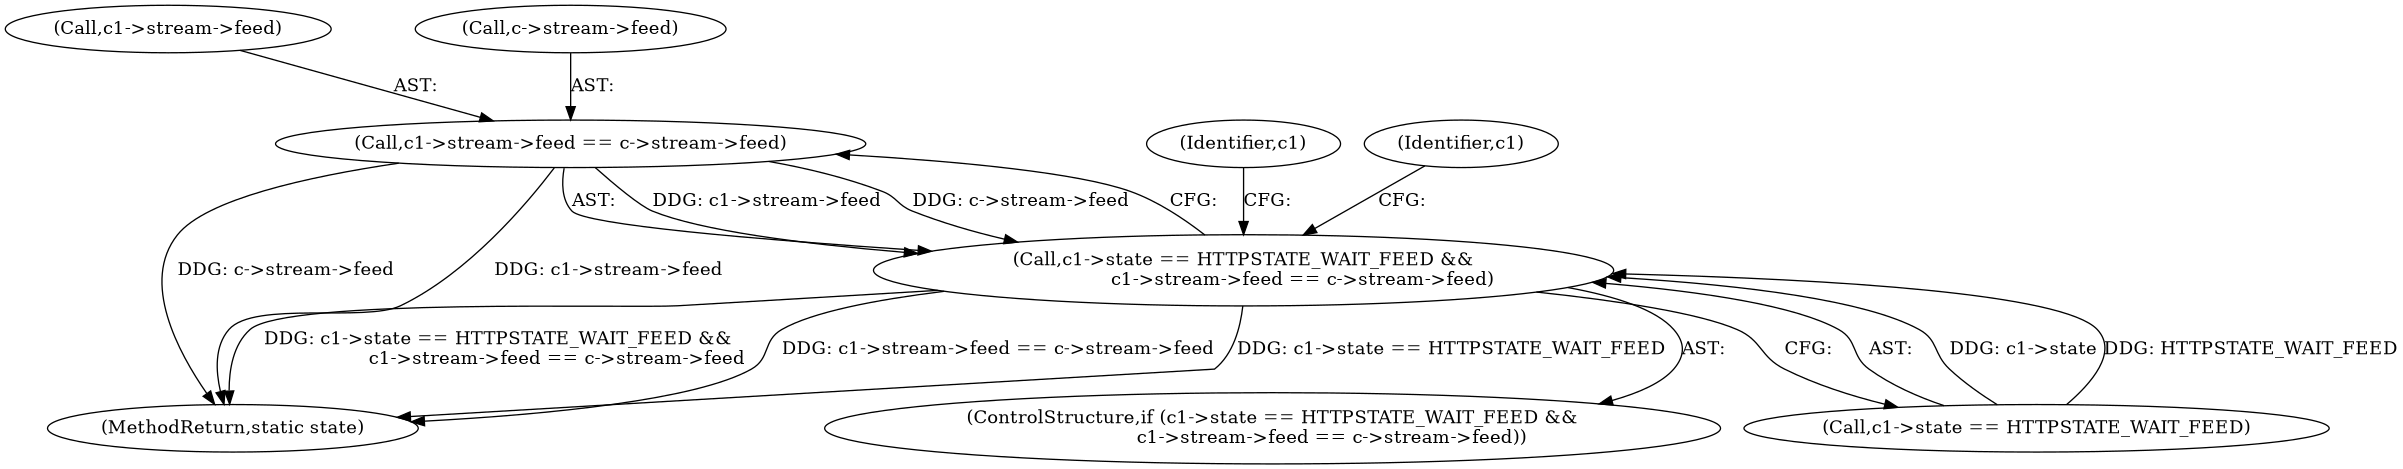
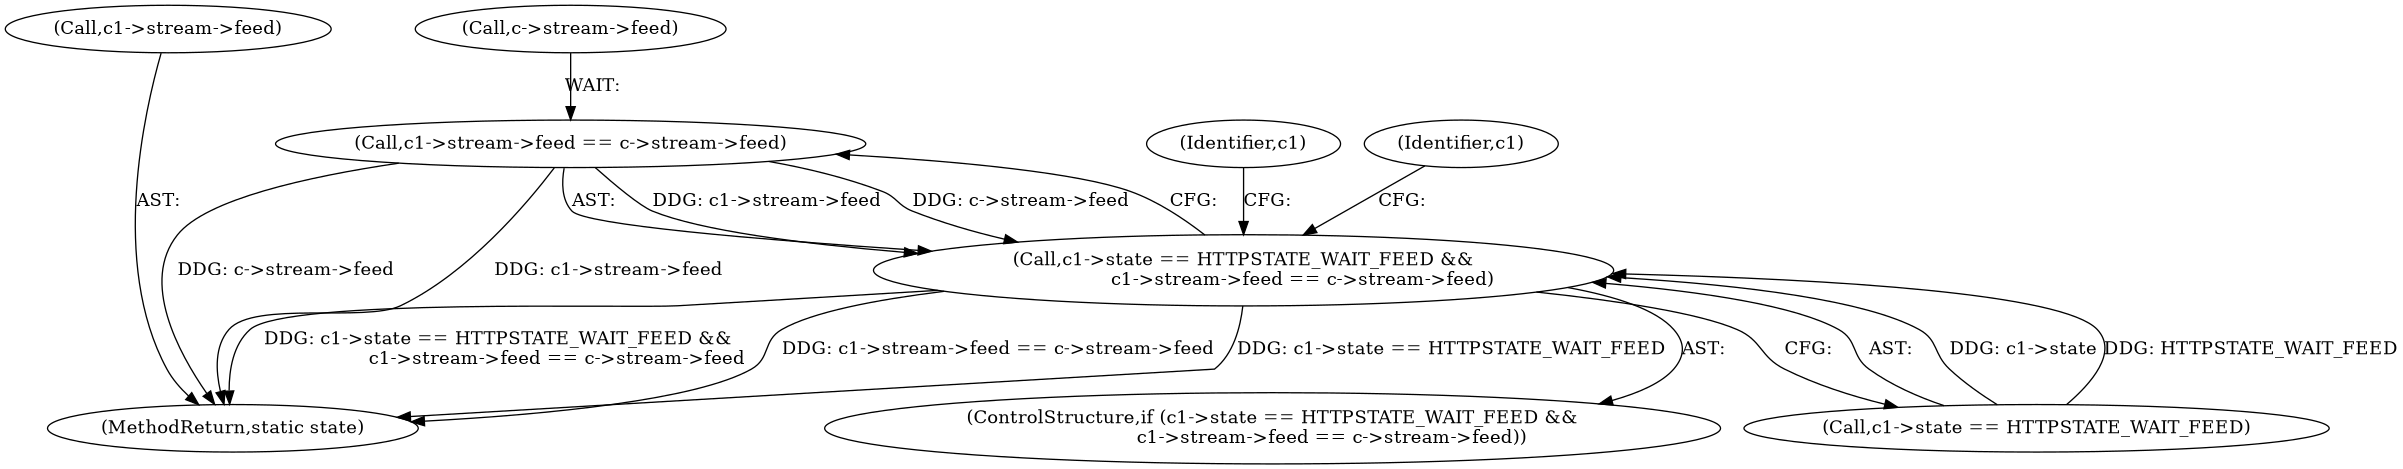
edge "(Call,c1->stream->feed)" -> "(Call,c1->stream->feed == c->stream->feed)": now "(Call,c1->stream->feed)" -> "(MethodReturn,static state)"
edge "(Call,c->stream->feed)" -> "(Call,c1->stream->feed == c->stream->feed)": label "AST: " -> "WAIT: "
